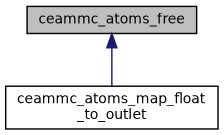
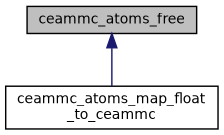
node "ceammc_atoms_map_float _to_outlet": label "ceammc_atoms_map_float _to_outlet" -> "ceammc_atoms_map_float _to_ceammc"
